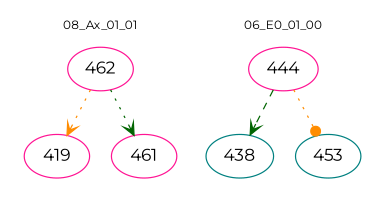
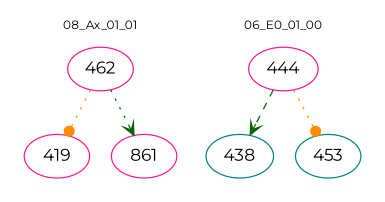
edge "462" -> "419": arrowhead vee -> dot
node "461": label "461" -> "861"
